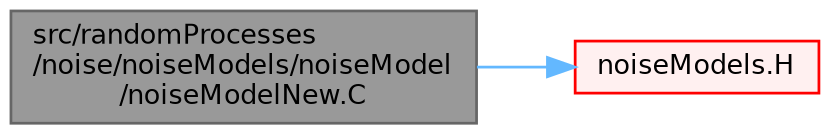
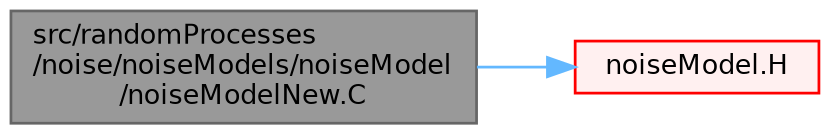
node "noiseModels.H": label "noiseModels.H" -> "noiseModel.H"
